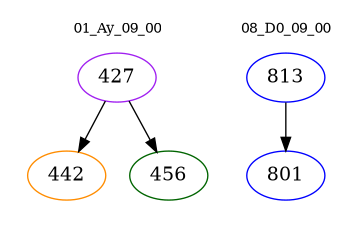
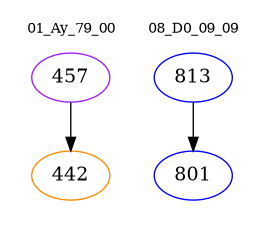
cluster "01_Ay_09_00": label "01_Ay_09_00" -> "01_Ay_79_00"
cluster "08_D0_09_00": label "08_D0_09_00" -> "08_D0_09_09"
node "427": label "427" -> "457"
node "456": removed
